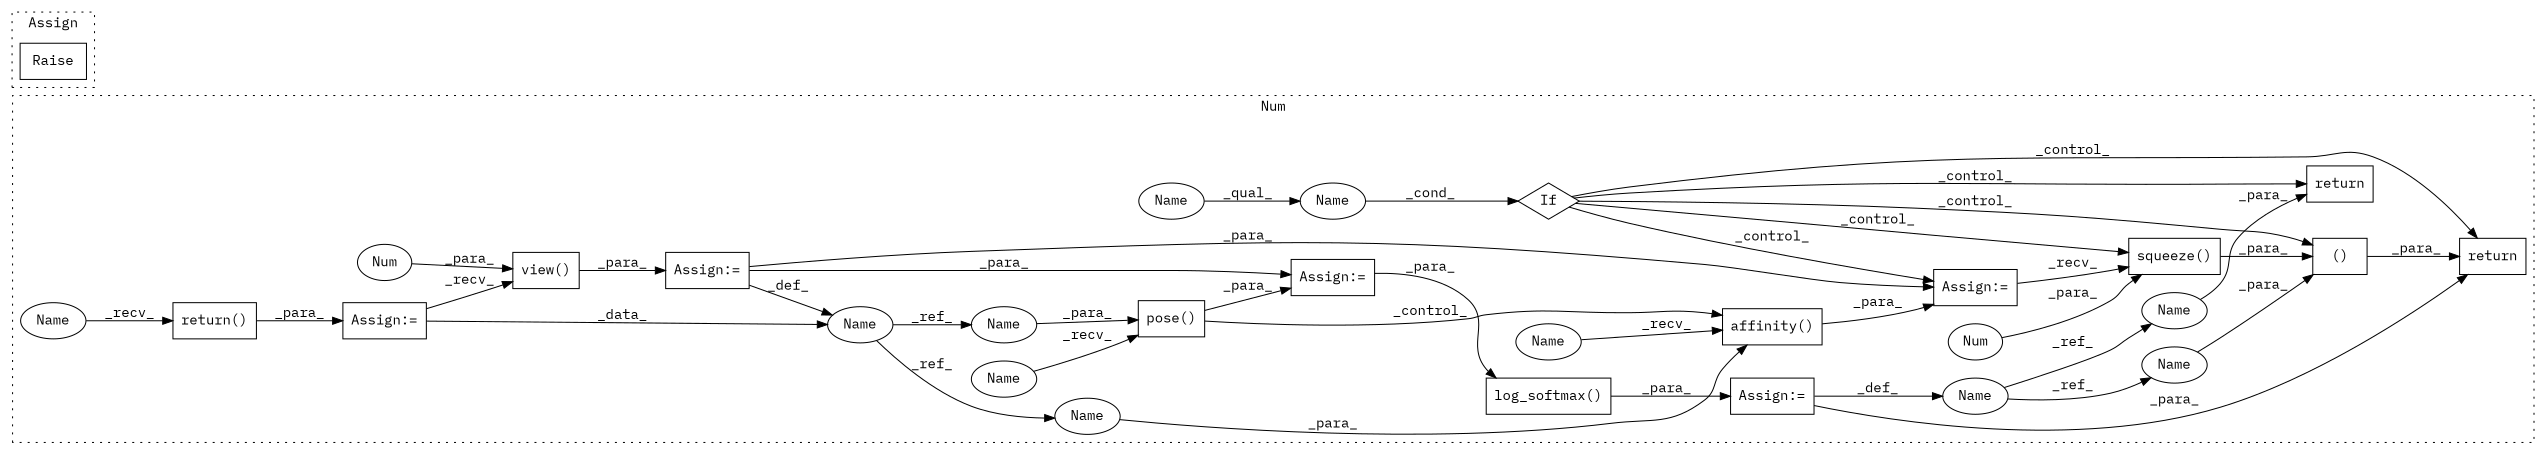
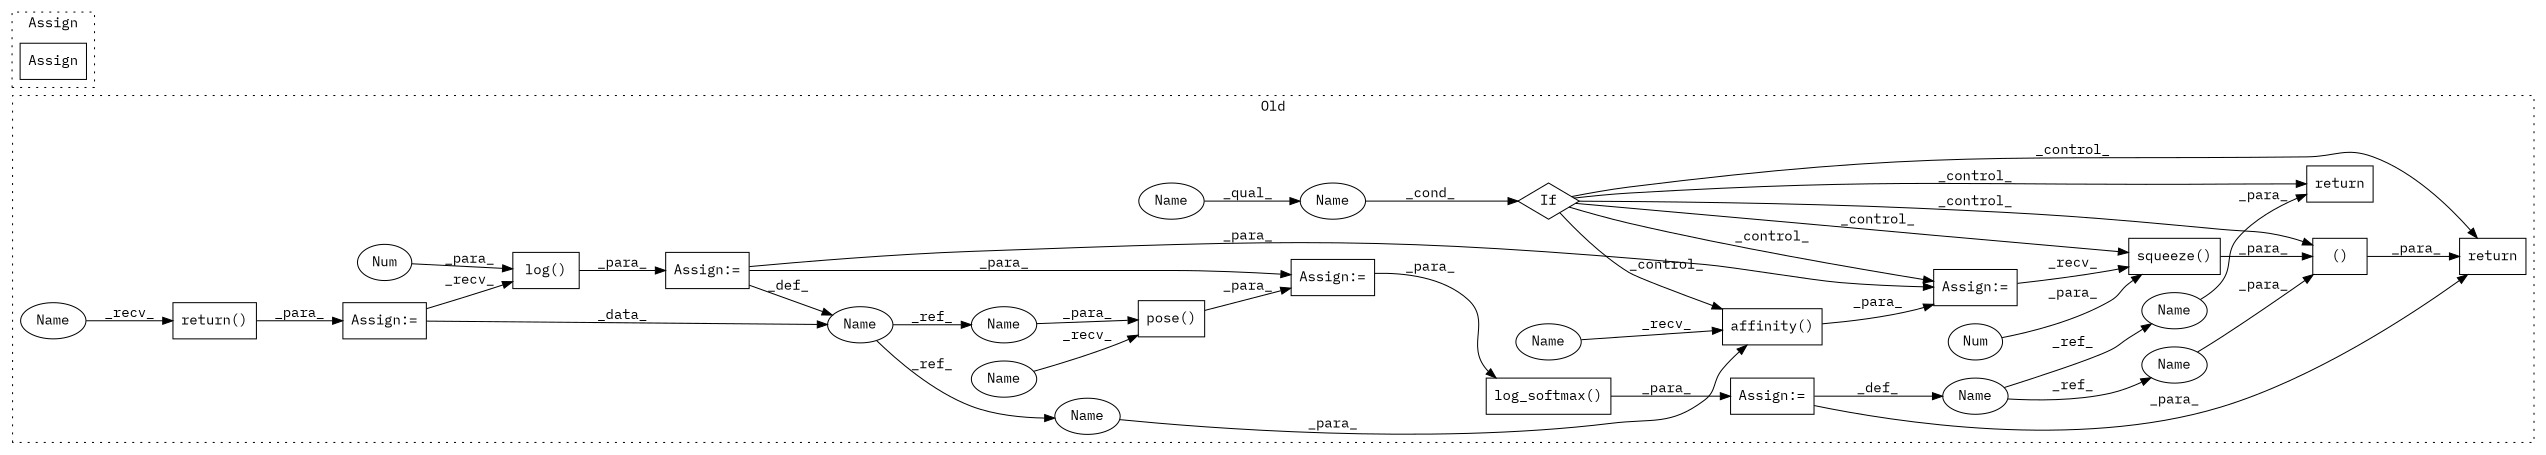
node "Raise": label "Raise" -> "Assign"
cluster "Num": label "Num" -> "Old"
node "view()": label "view()" -> "log()"
edge "pose()" -> "affinity()": now "If" -> "affinity()"
